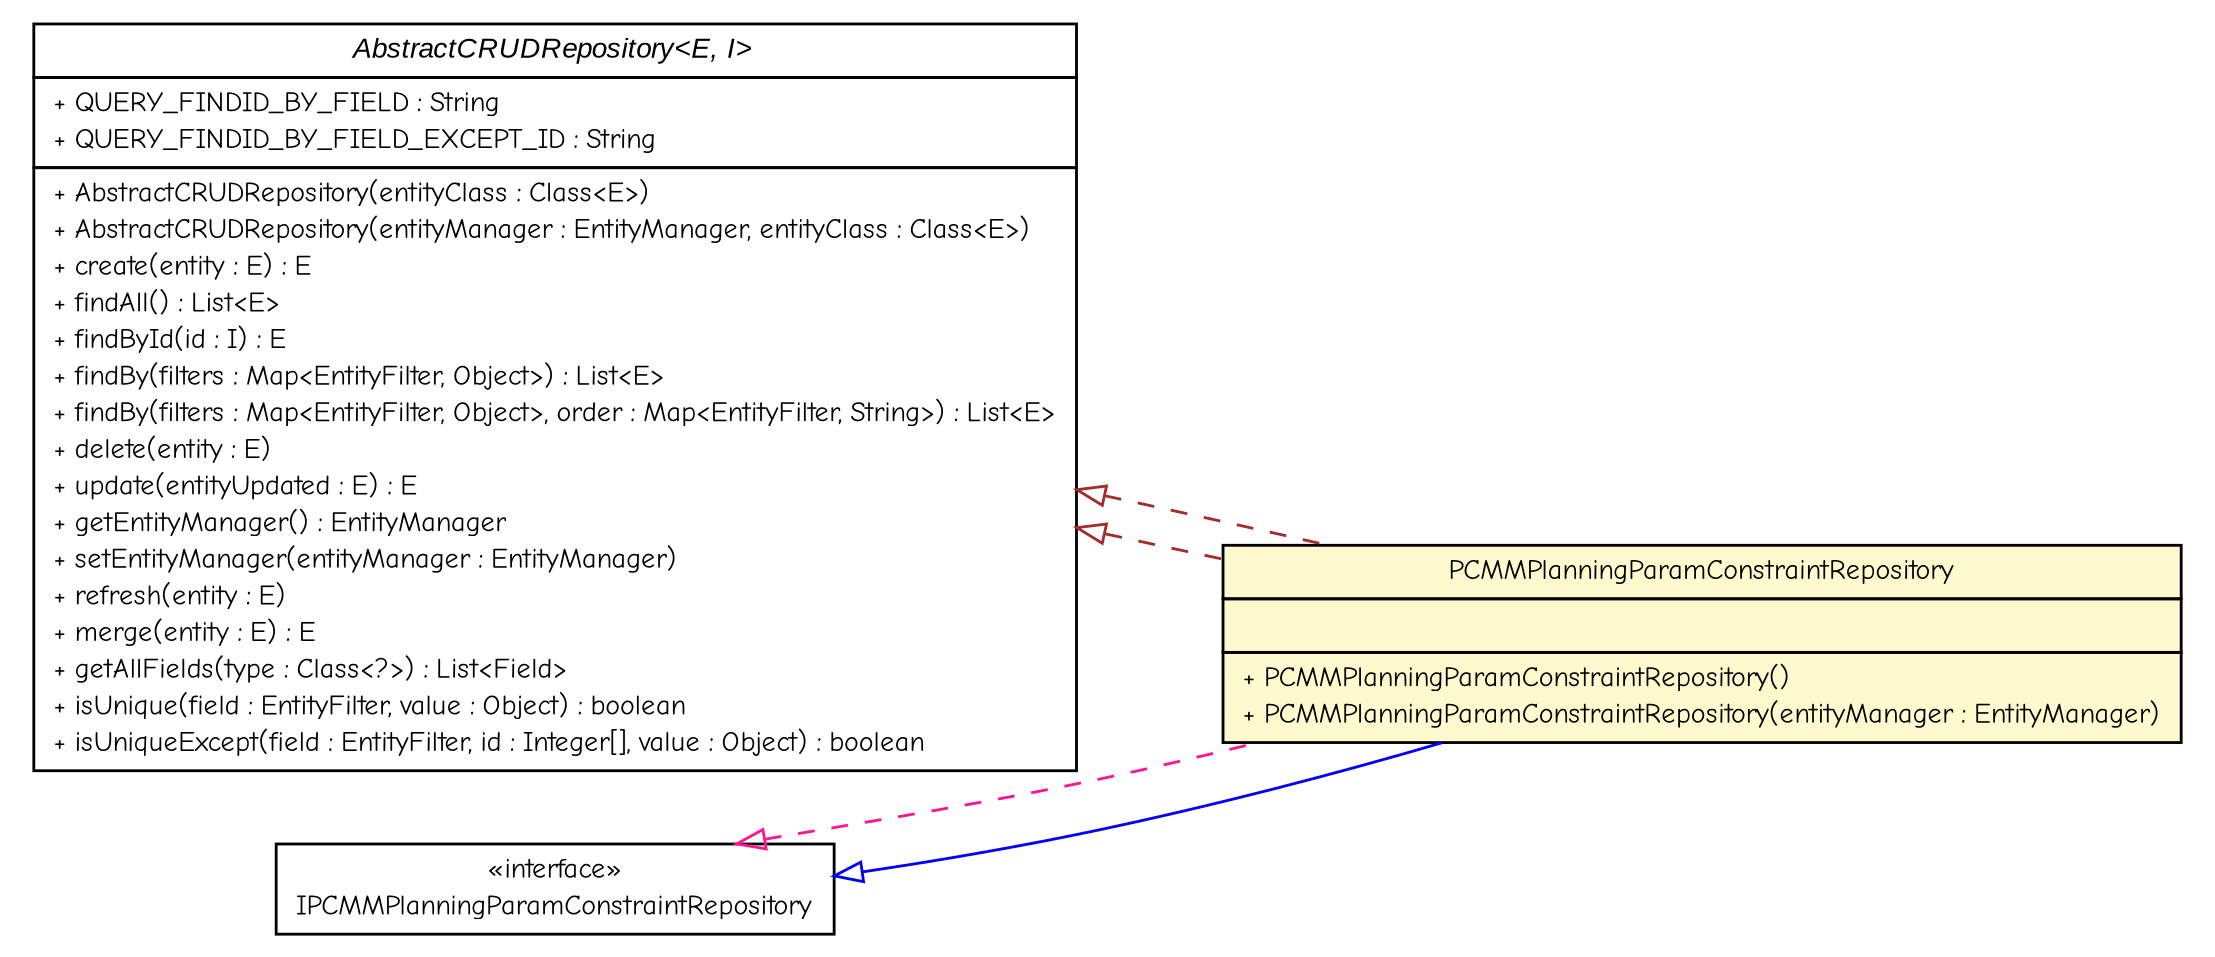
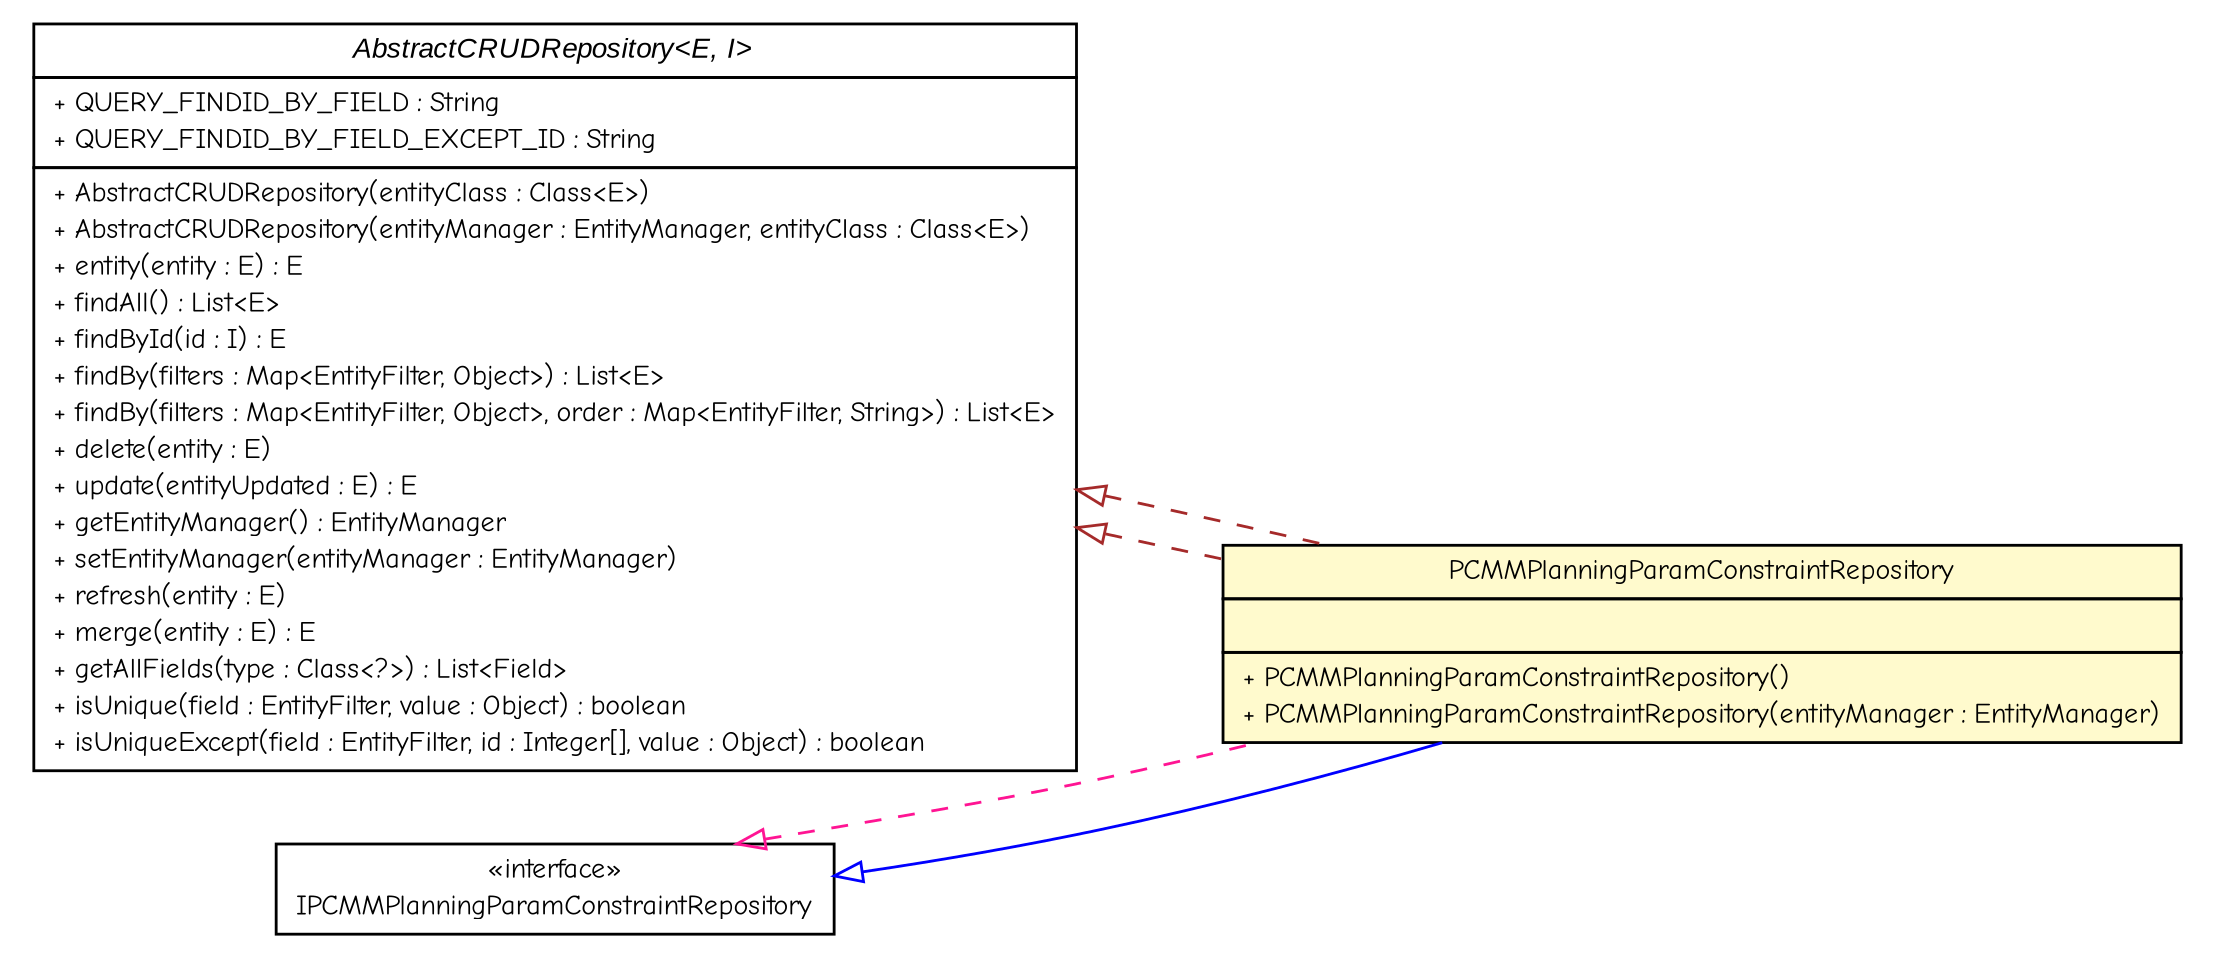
node "AbstractCRUDRepository<E, I>": text "+ create(entity : E) : E" -> "+ entity(entity : E) : E"
